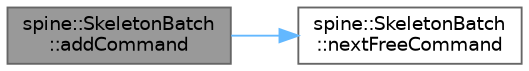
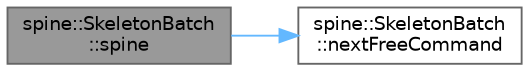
node "spine::SkeletonBatch ::addCommand": label "spine::SkeletonBatch ::addCommand" -> "spine::SkeletonBatch ::spine"
